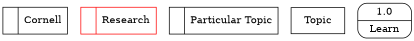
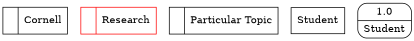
node "Topic": label "Topic" -> "Student"
node "1.0": text "Learn" -> "Student"
